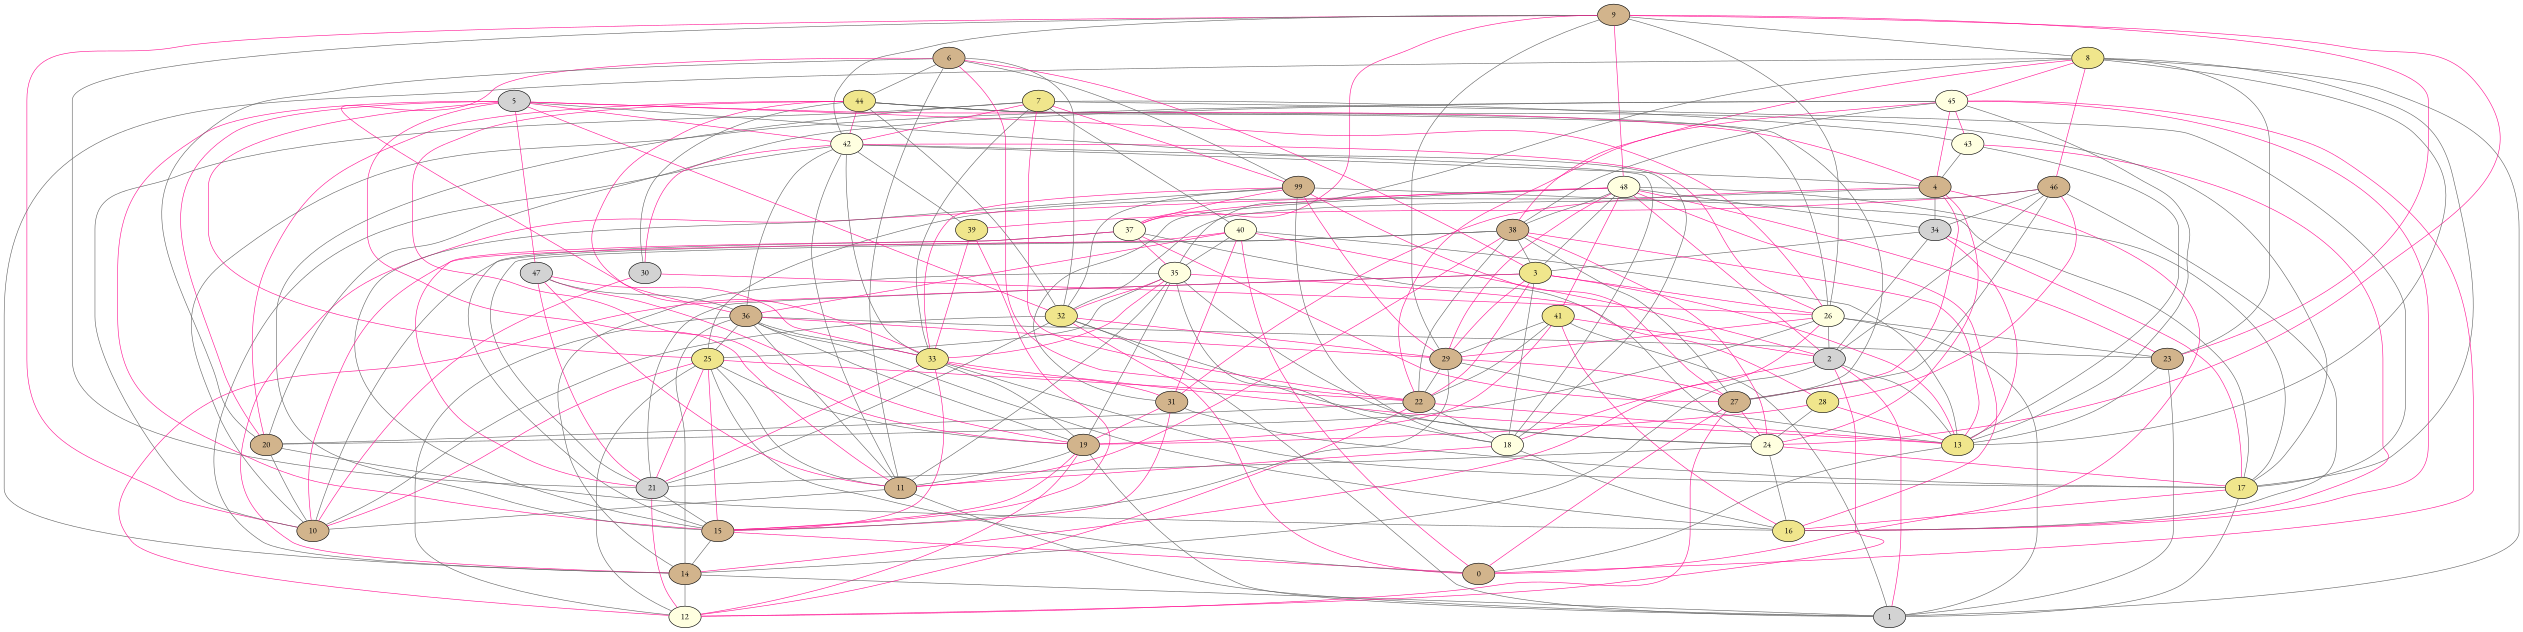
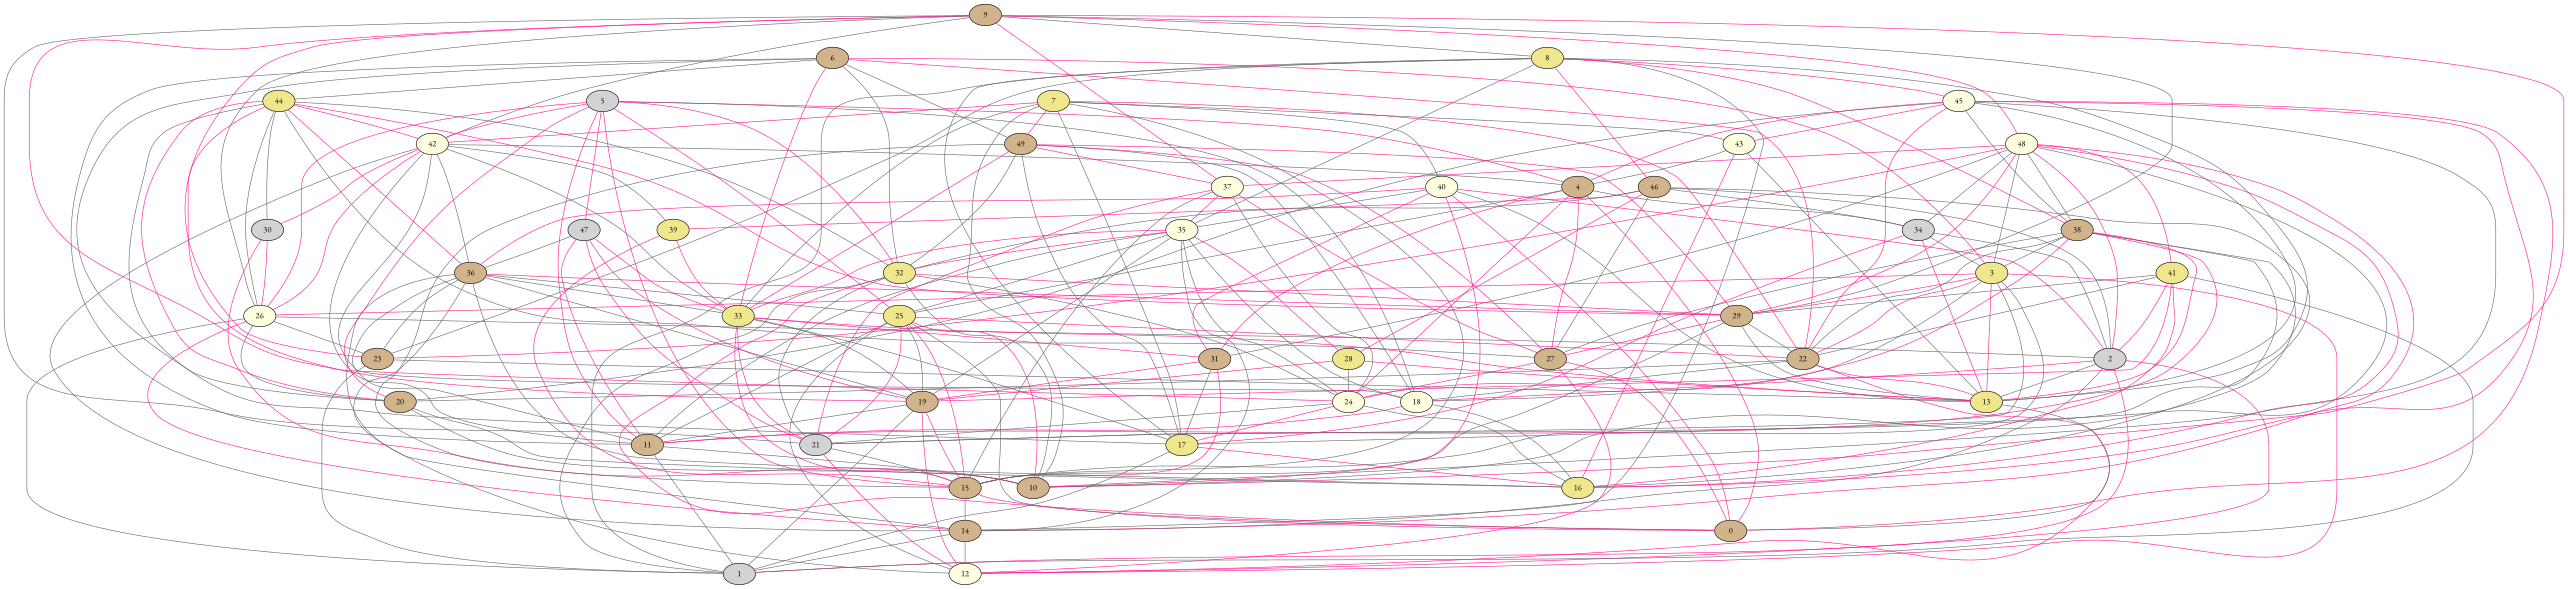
node "99": label "99" -> "49"
edge "26" -- "29": now "44" -- "29"
edge "3" -- "15": added
